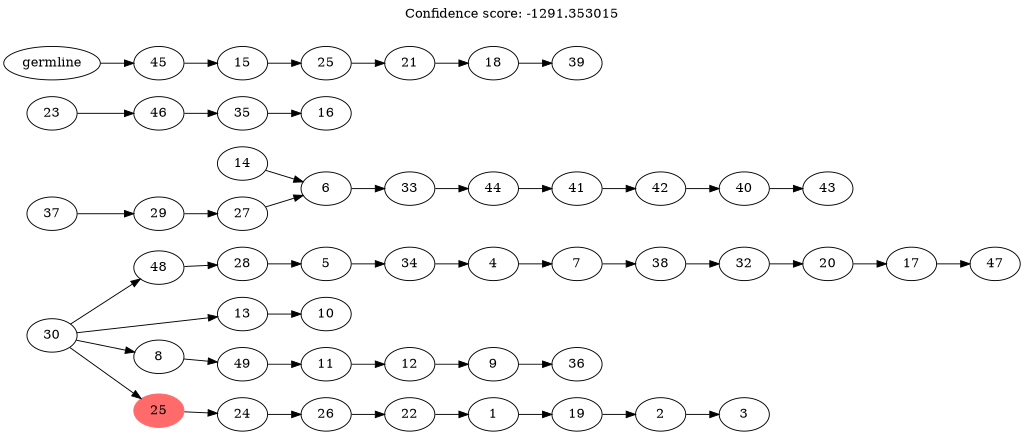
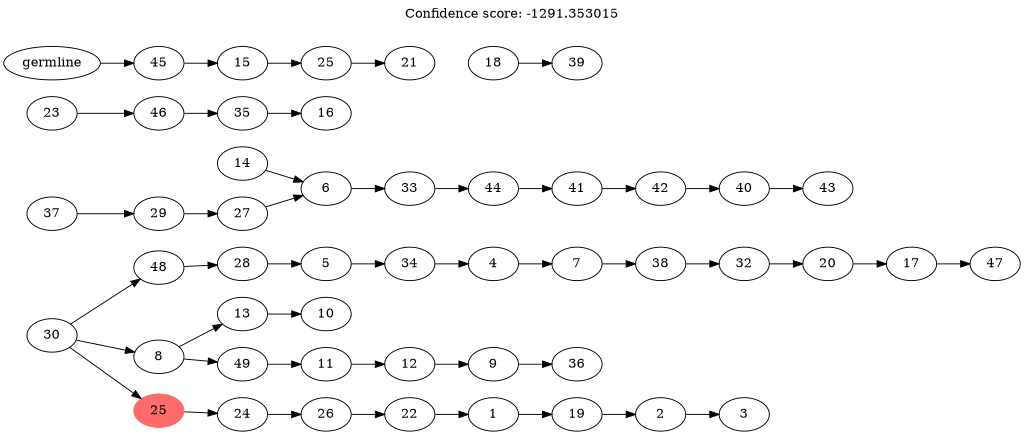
edge "21" -> "18": removed
edge "30" -> "13": now "8" -> "13"
